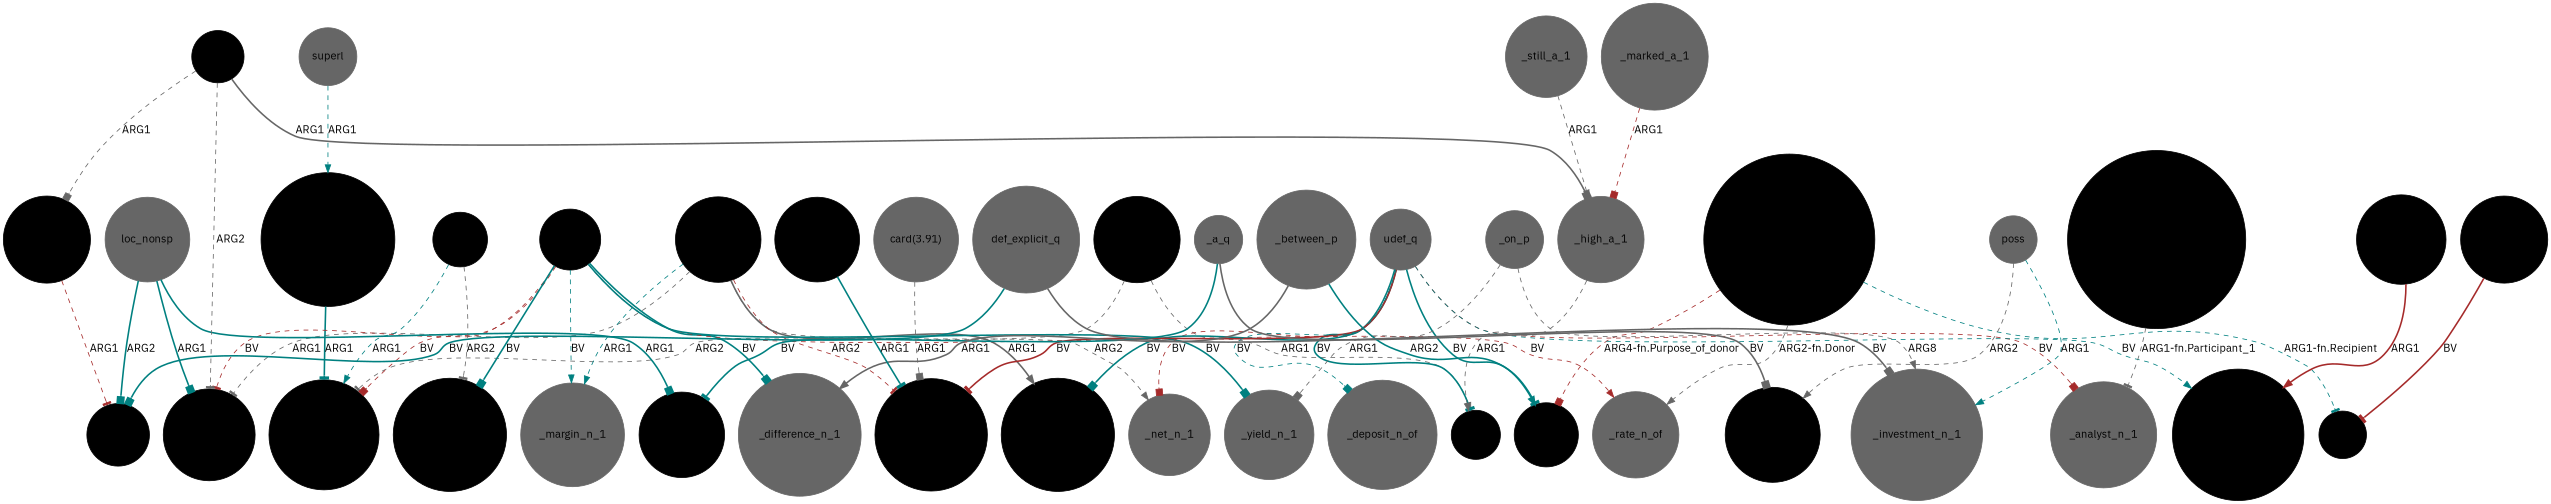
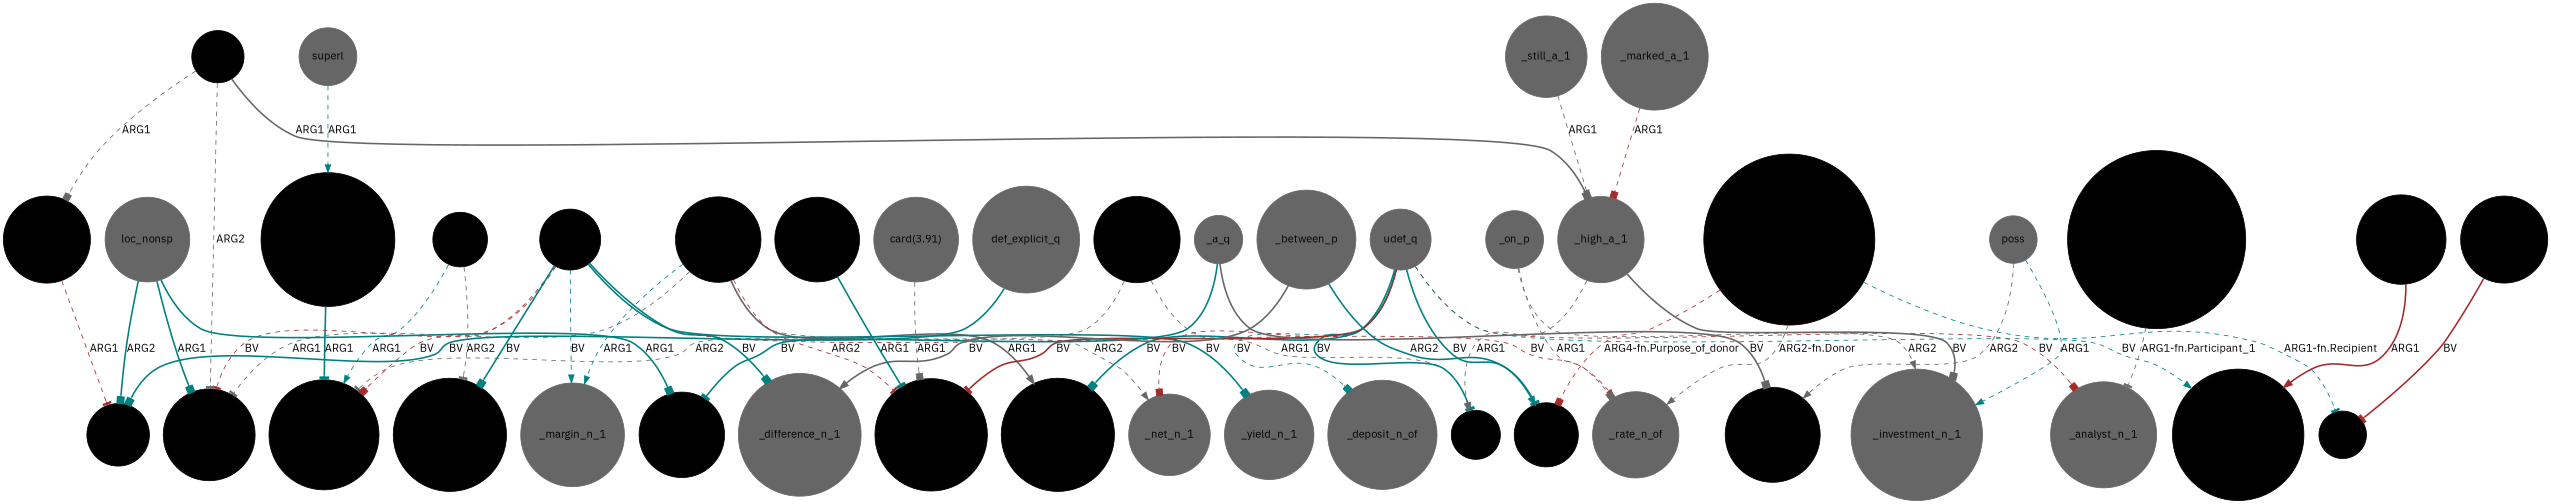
edge "_on_p" -> "_yield_n_1": now "_on_p" -> "_rate_n_of"
edge "def_explicit_q" -> "_investment_n_1": now "_high_a_1" -> "_investment_n_1"
edge "_between_p" -> "_difference_n_1": label "ARG1" -> "BV"
edge "_on_p" -> "_investment_n_1": label "ARG8" -> "ARG2"
